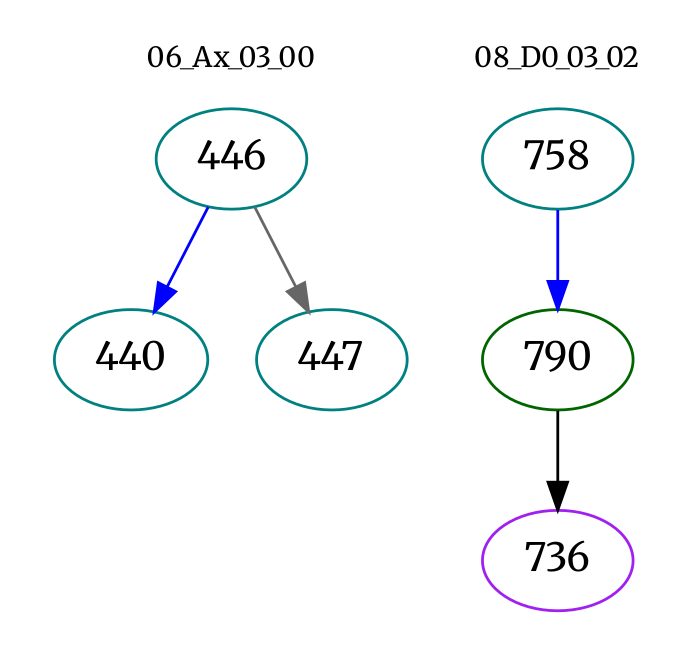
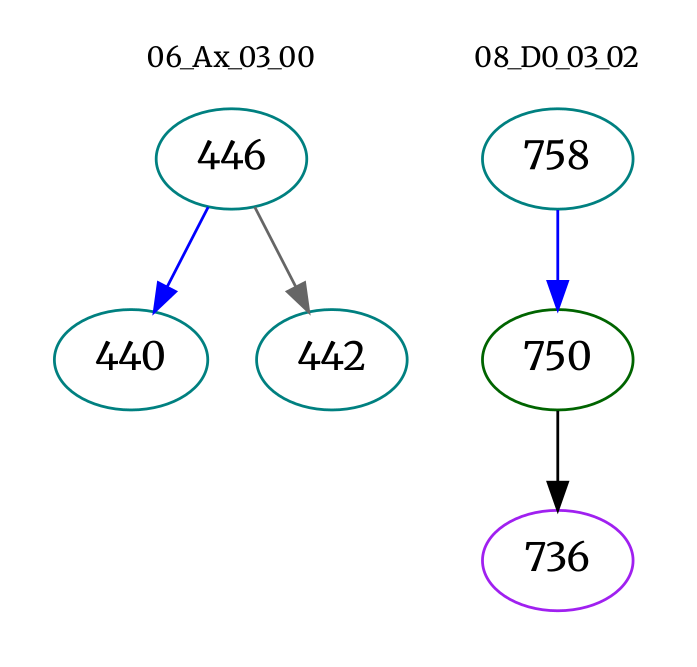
node "447": label "447" -> "442"
node "790": label "790" -> "750"
